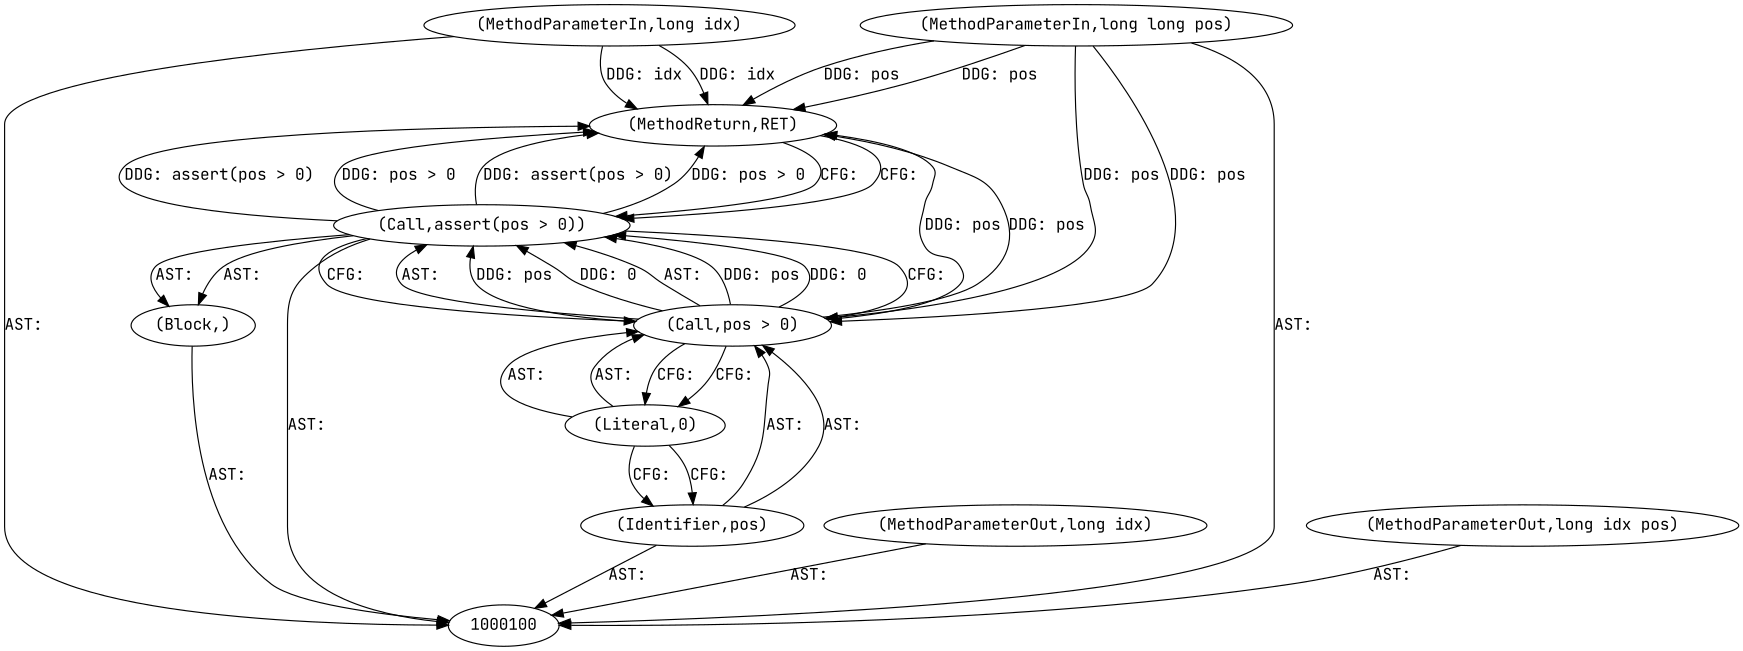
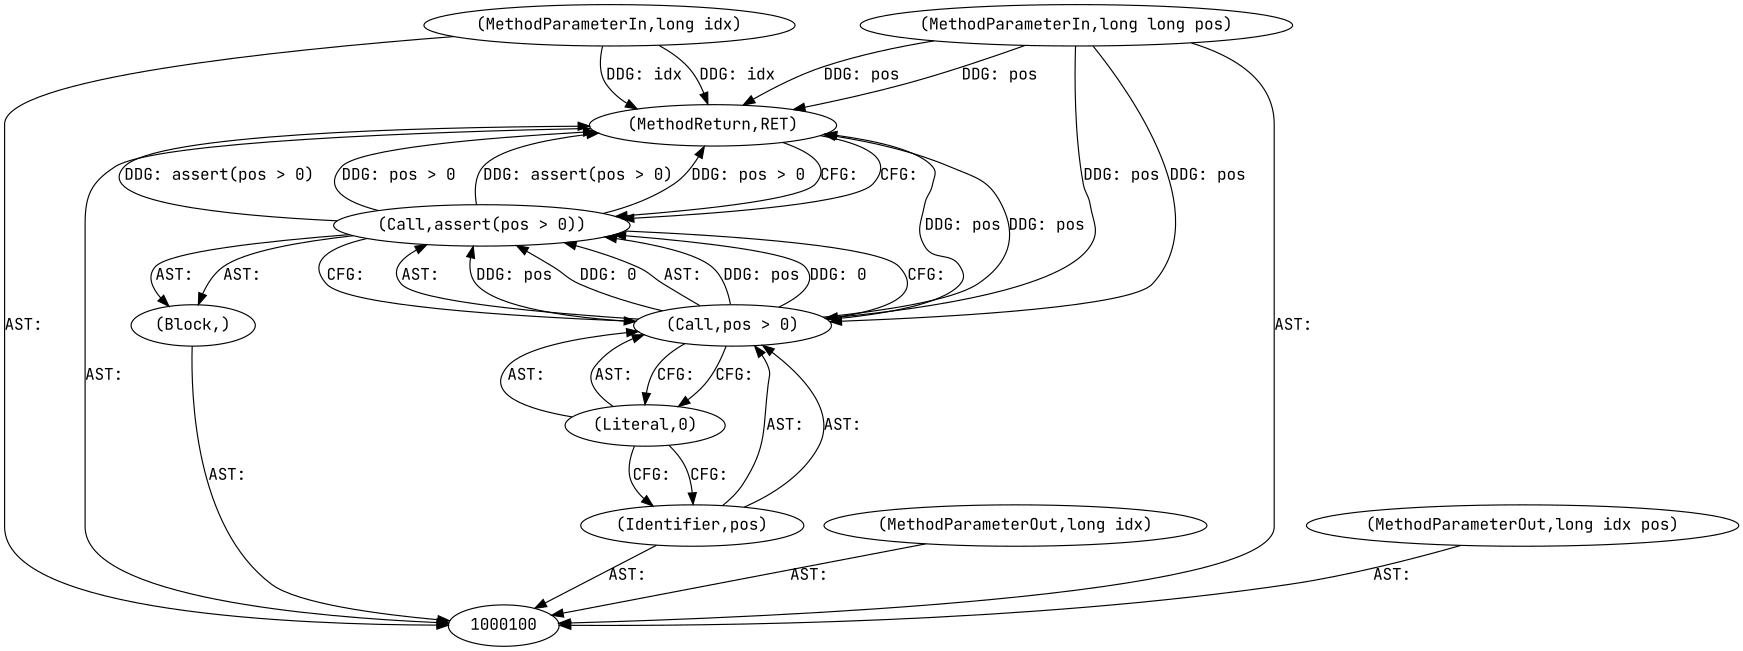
edge "(Call,assert(pos > 0))" -> "1000100": now "(MethodReturn,RET)" -> "1000100"
